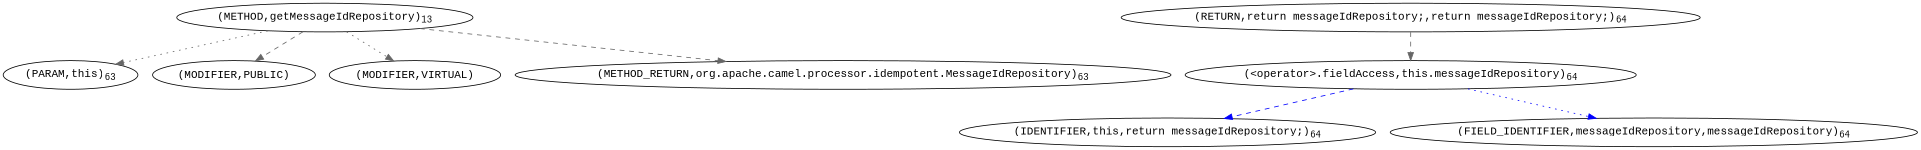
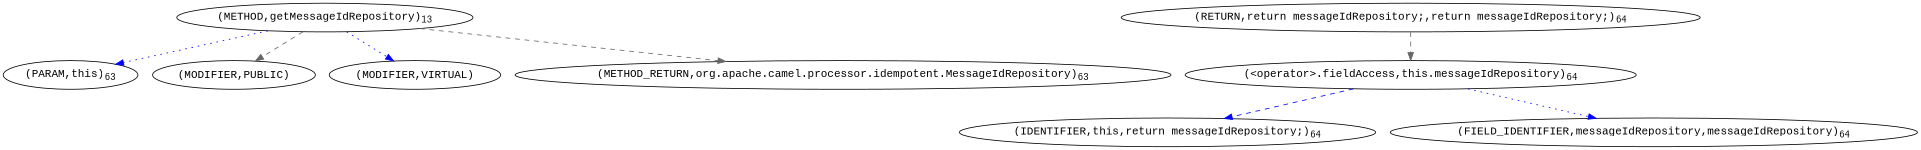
edge "(METHOD,getMessageIdRepository)" -> "(MODIFIER,VIRTUAL)": color gray40 -> blue
edge "(METHOD,getMessageIdRepository)" -> "(PARAM,this)": color gray40 -> blue
